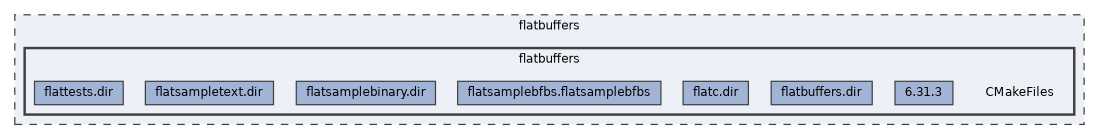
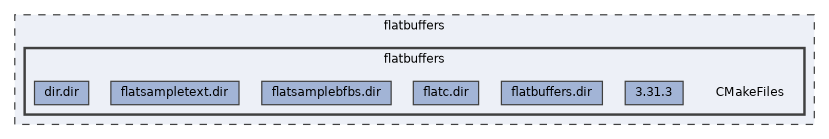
node "flattests.dir": label "flattests.dir" -> "dir.dir"
node "flatsamplebinary.dir": removed
node "flatsamplebfbs.flatsamplebfbs": label "flatsamplebfbs.flatsamplebfbs" -> "flatsamplebfbs.dir"
node "6.31.3": label "6.31.3" -> "3.31.3"
